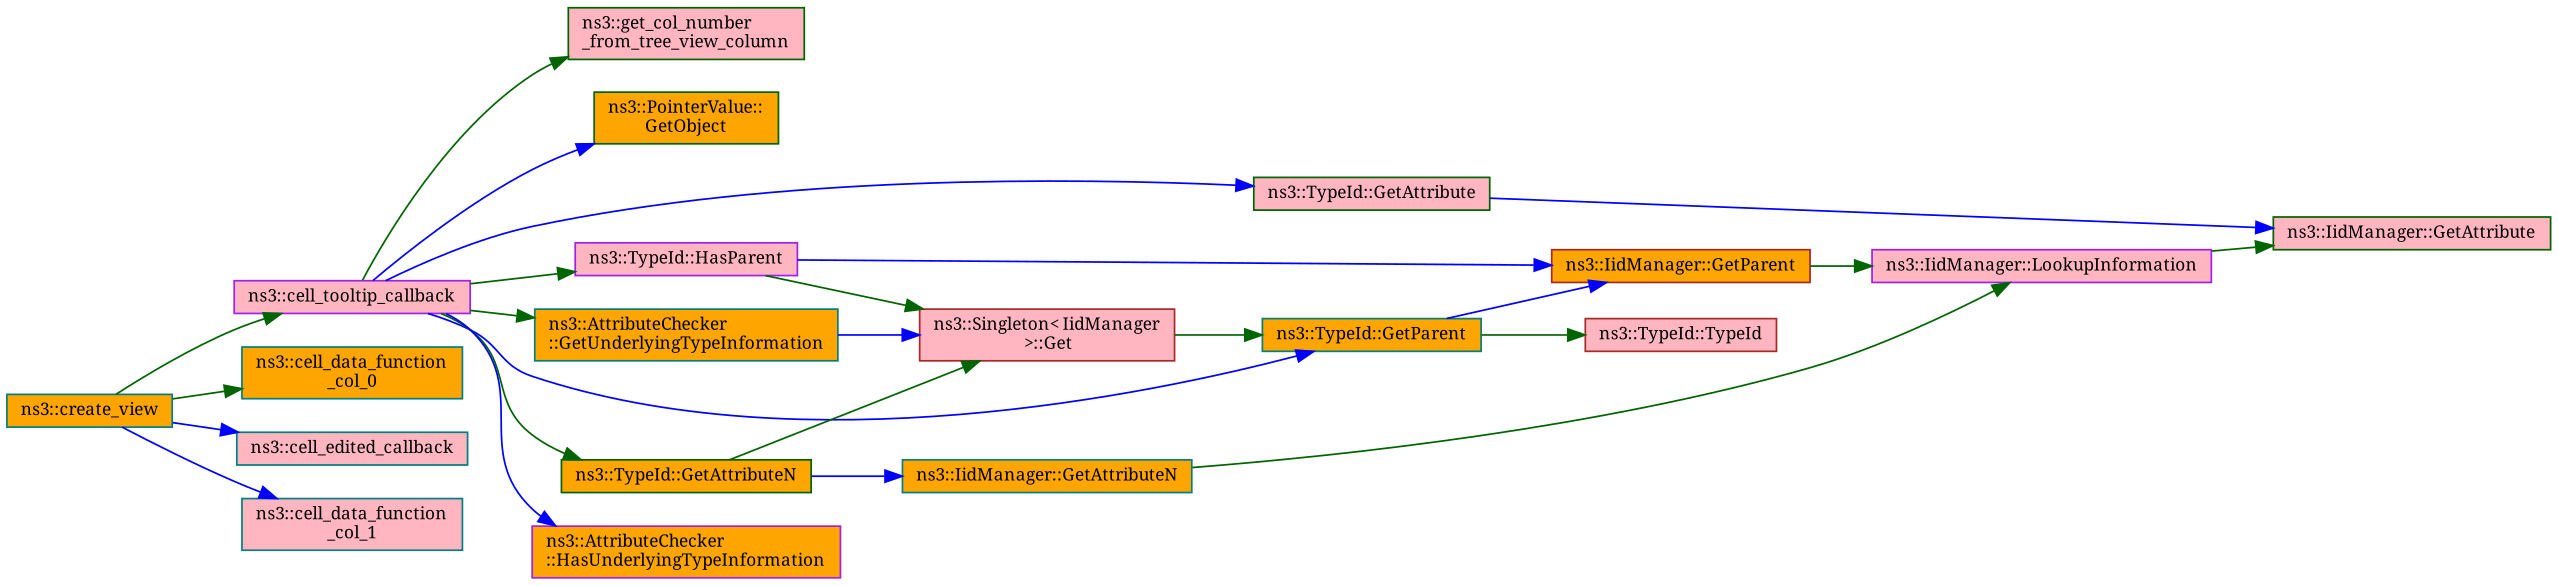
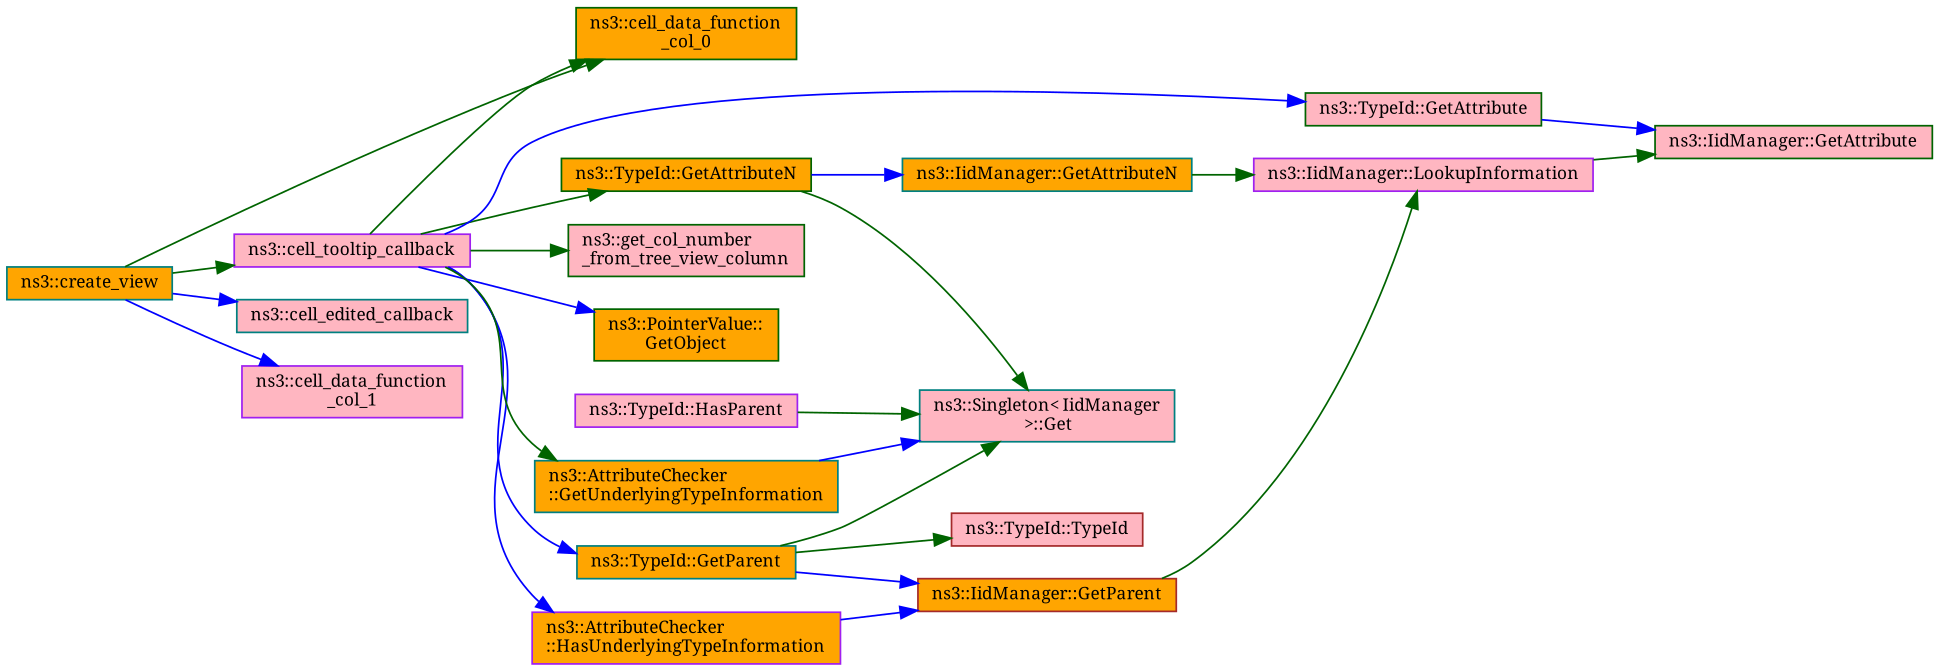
edge "ns3::TypeId::HasParent" -> "ns3::IidManager::GetParent": now "ns3::AttributeChecker ::HasUnderlyingTypeInformation" -> "ns3::IidManager::GetParent"
edge "ns3::cell_tooltip_callback" -> "ns3::TypeId::HasParent": now "ns3::cell_tooltip_callback" -> "ns3::cell_data_function _col_0"
node "ns3::Singleton< IidManager >::Get": color brown -> teal
edge "ns3::Singleton< IidManager >::Get" -> "ns3::TypeId::GetParent": reversed
node "ns3::cell_data_function _col_0": color teal -> darkgreen
node "ns3::cell_data_function _col_1": color teal -> purple
